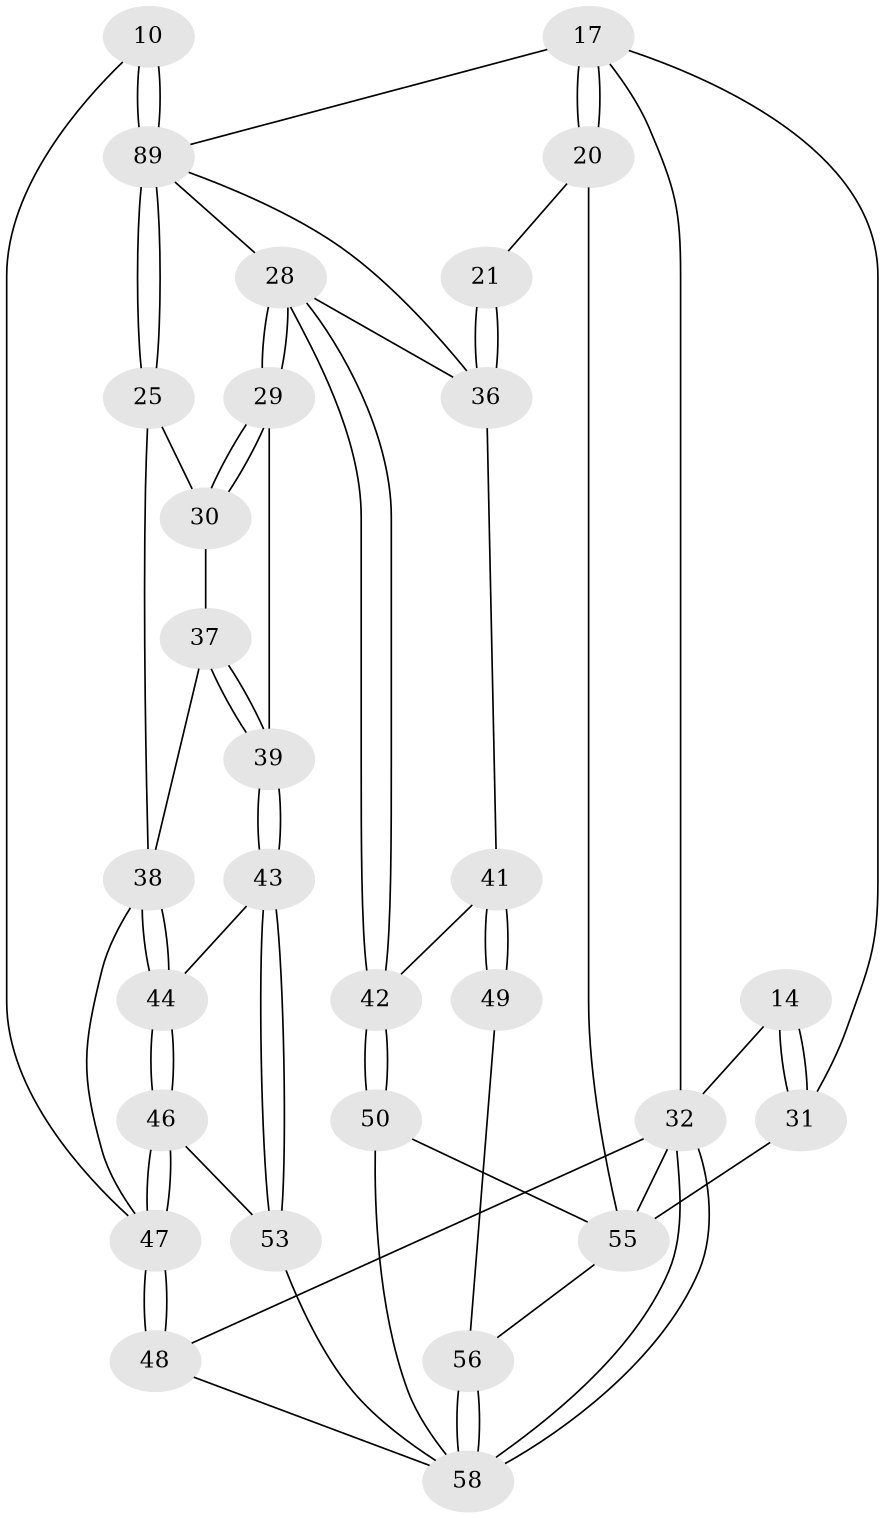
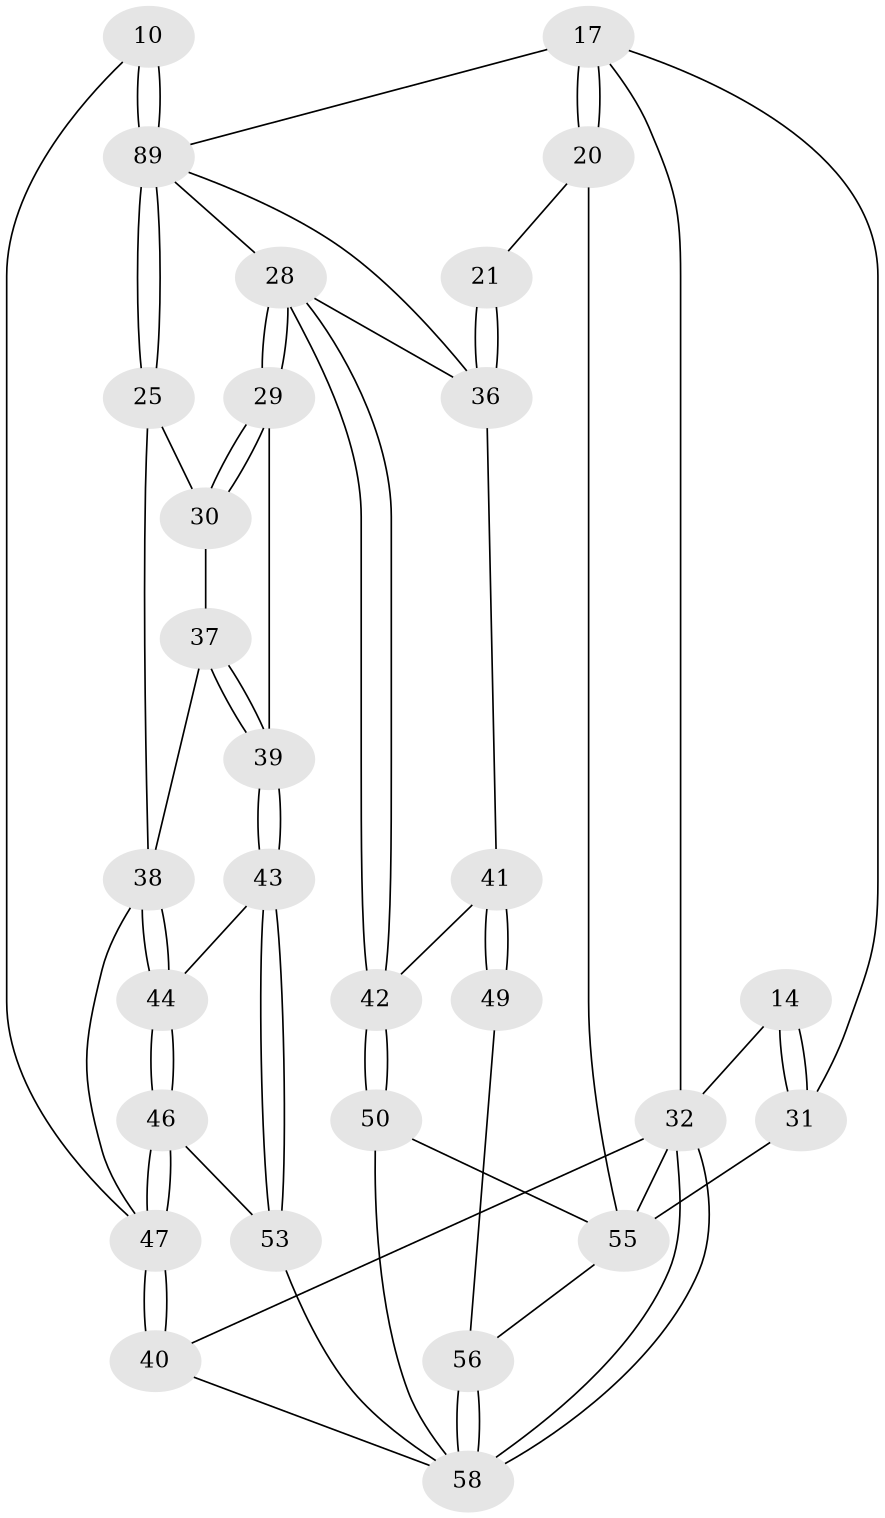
node "48": label "48" -> "40"
